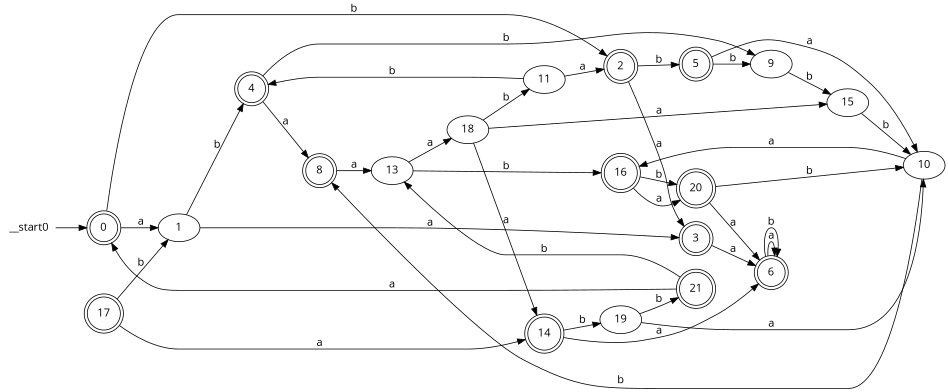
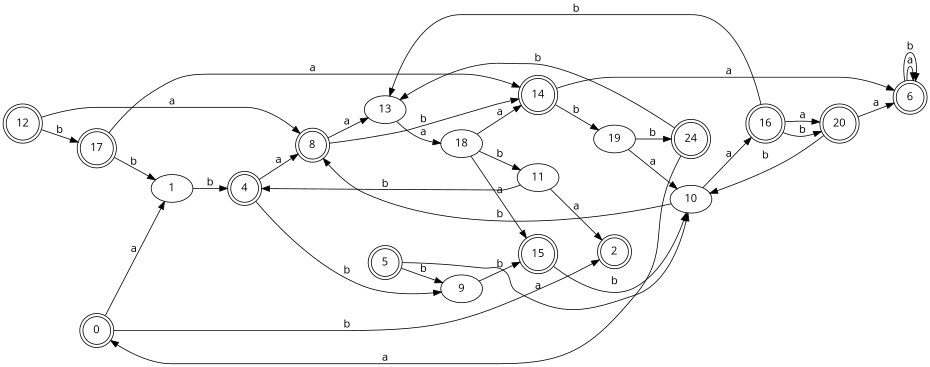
edge "2" -> "5": removed, label "b"
node "15": shape ellipse -> doublecircle
node "12": added
edge "8" -> "14": added, label "b"
edge "13" -> "16": reversed
node "__start0": removed
node "3": removed
node "21": label "21" -> "24"
